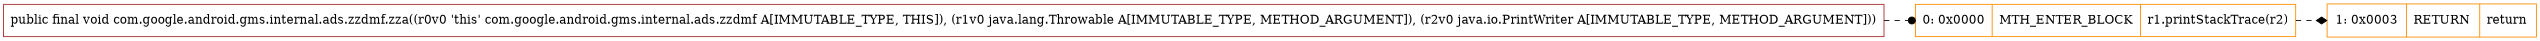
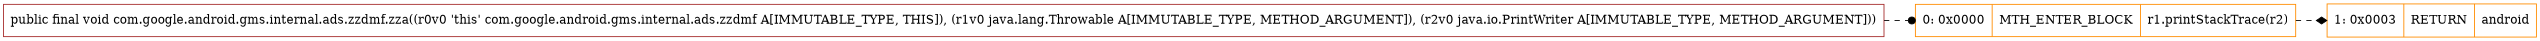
node "1: 0x0003": text "return" -> "android"
